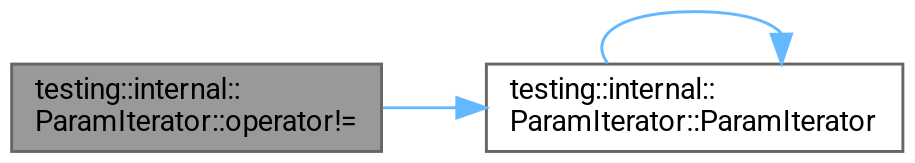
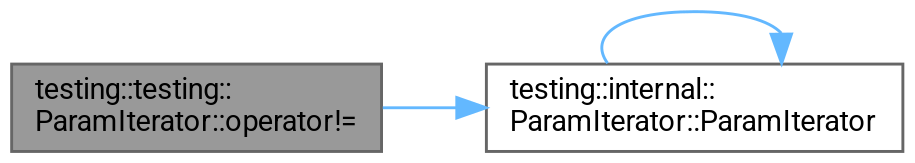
node "testing::internal:: ParamIterator::operator!=": label "testing::internal:: ParamIterator::operator!=" -> "testing::testing:: ParamIterator::operator!="
